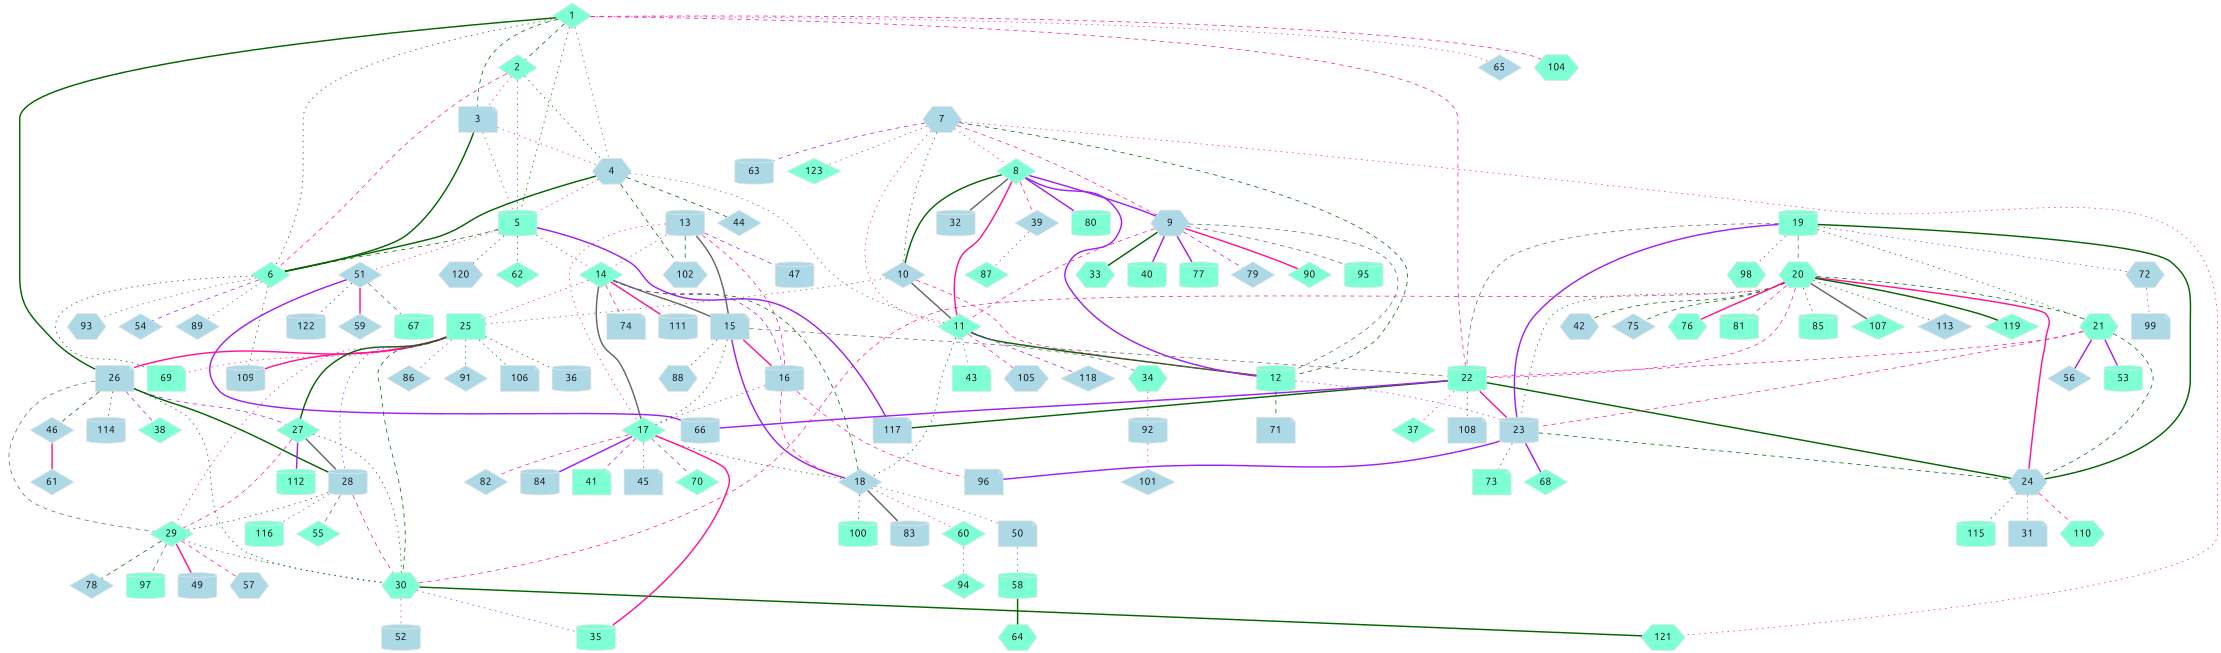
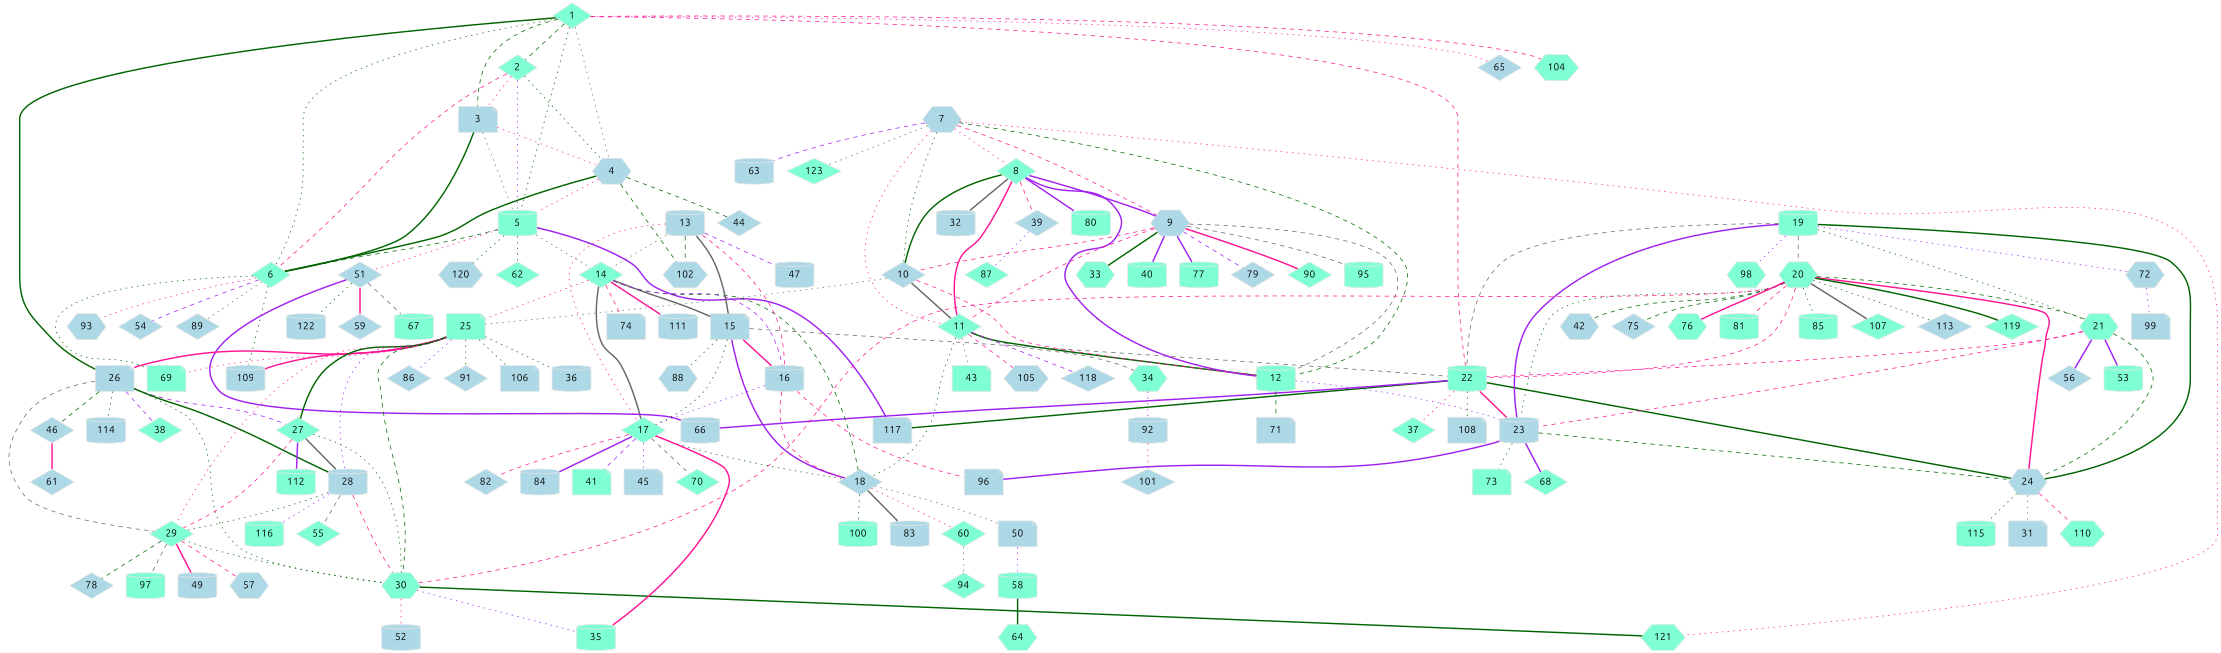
edge "4" -- "11": removed
edge "9" -- "10": added
edge "6" -- "93": color gray40 -> deeppink
